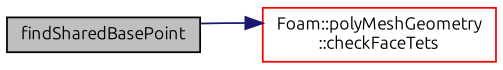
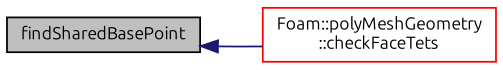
edge "findSharedBasePoint" -> "Foam::polyMeshGeometry ::checkFaceTets": reversed
